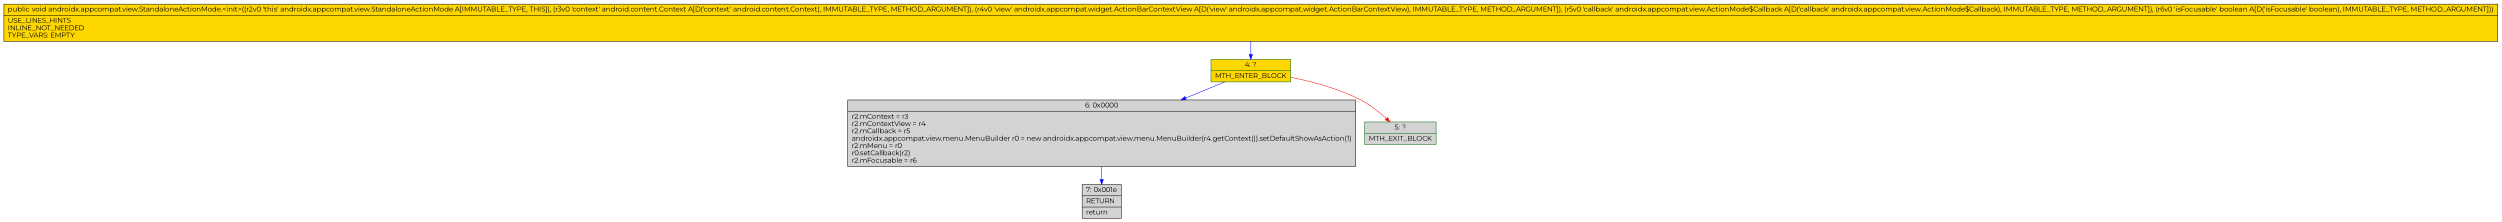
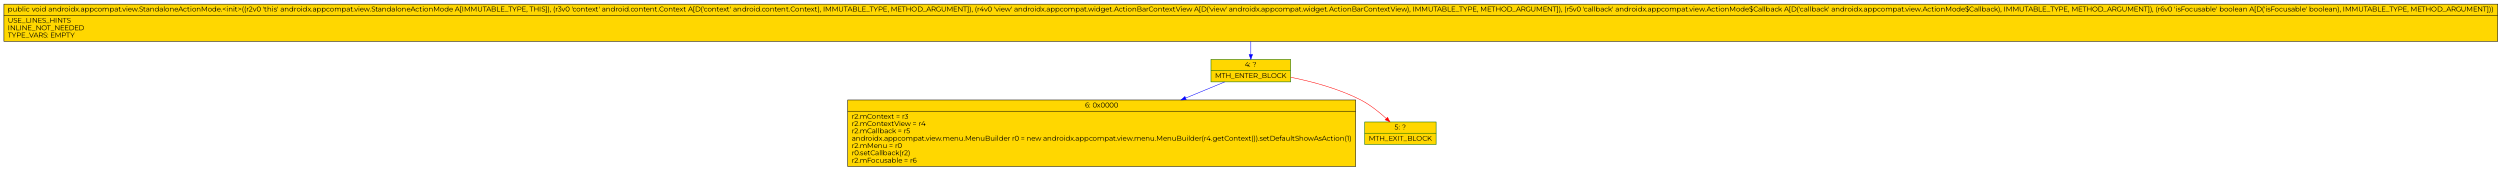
node "6: 0x0000": fillcolor lightgrey -> gold
node "5: ?": fillcolor lightgrey -> gold
node "7: 0x001e": removed
